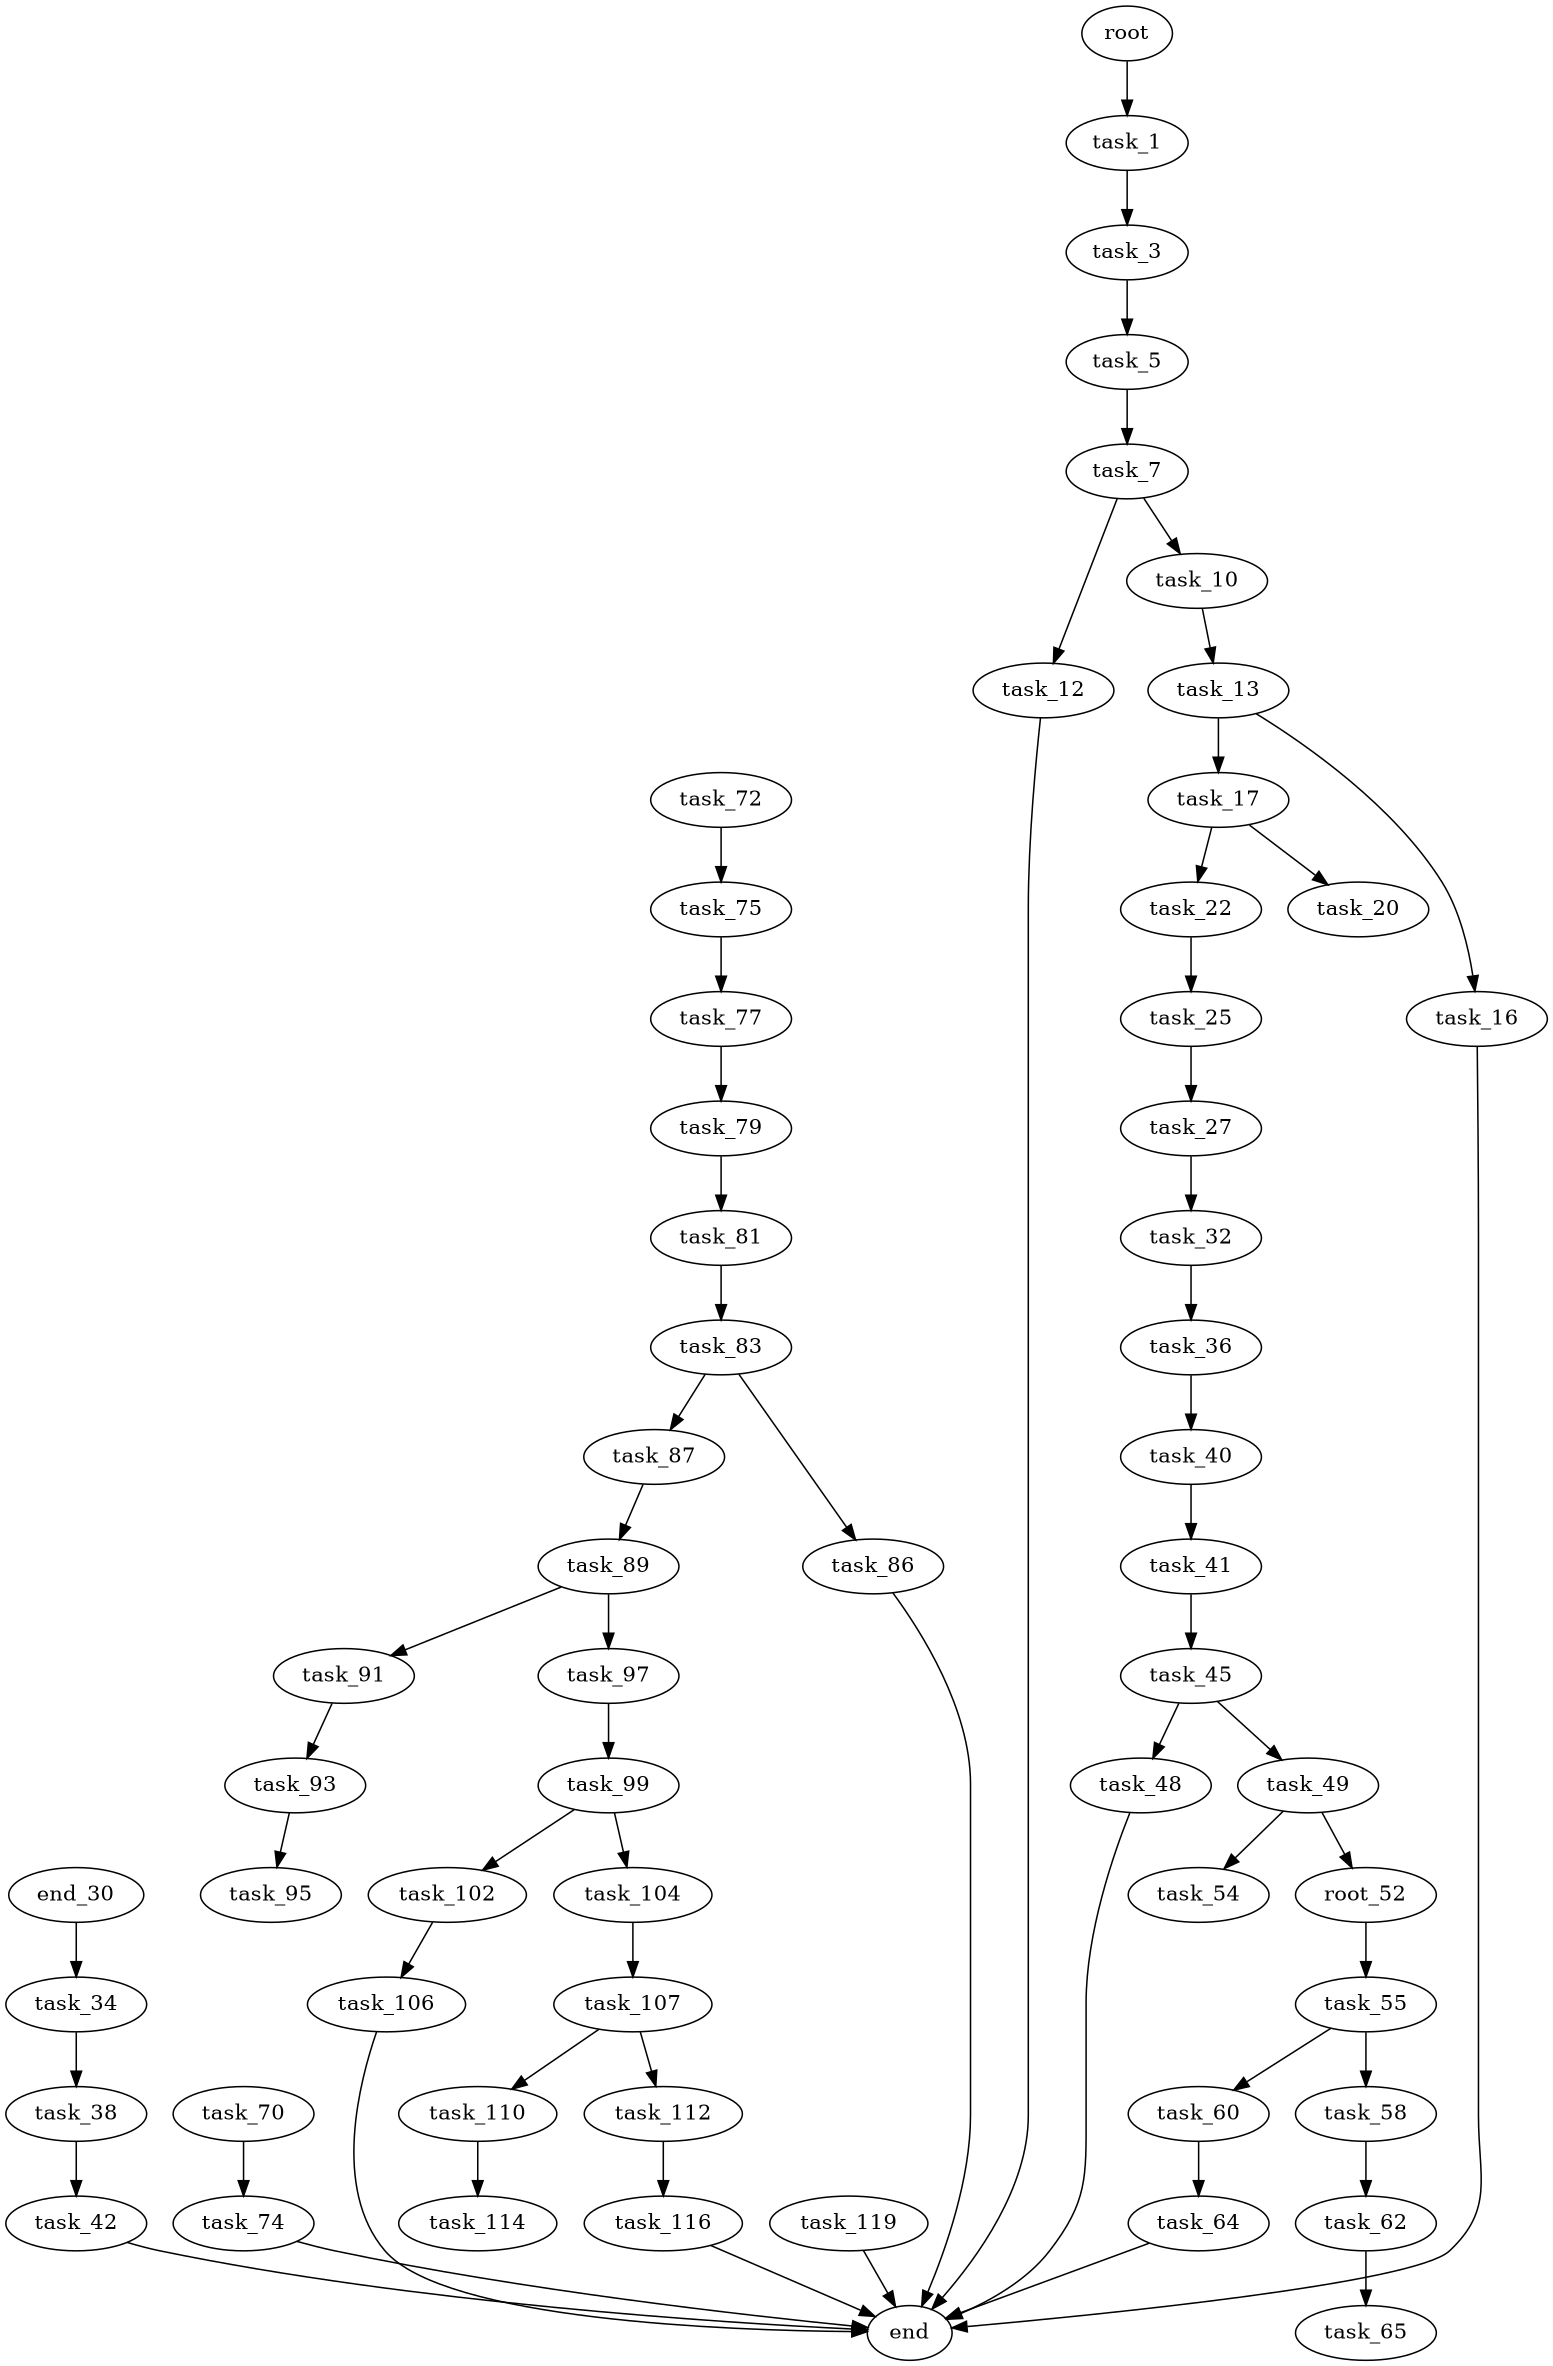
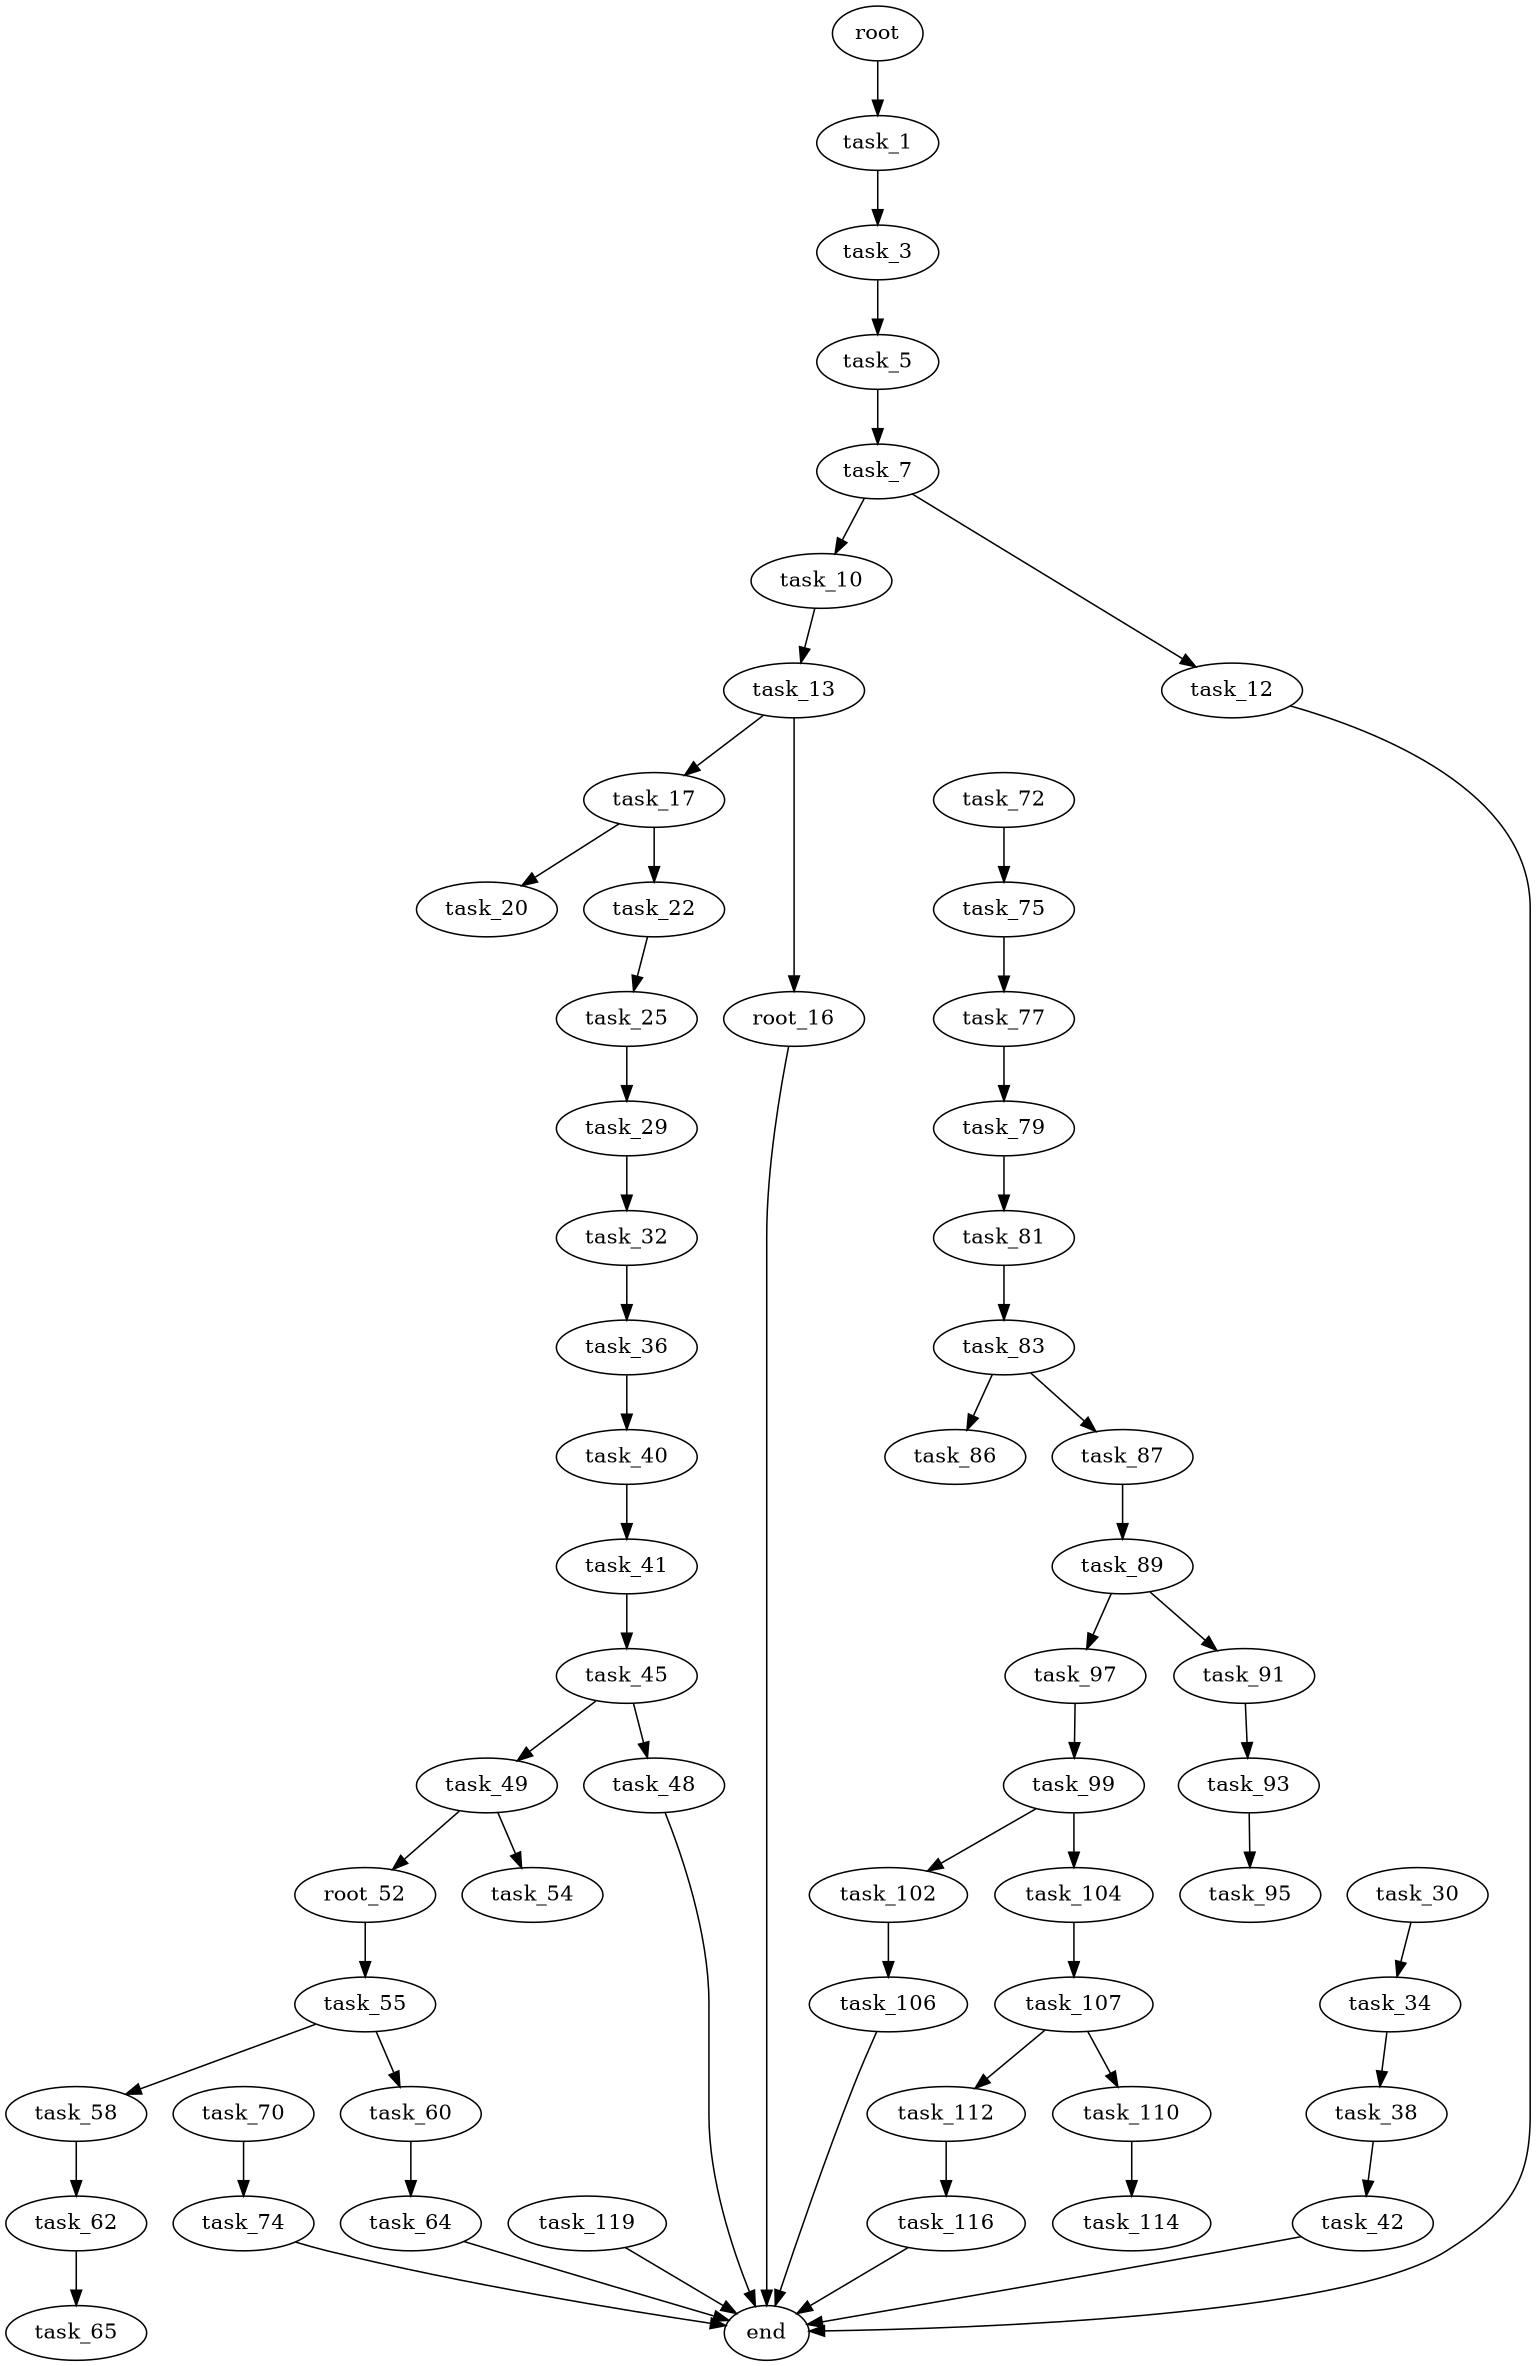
node "task_16": label "task_16" -> "root_16"
node "task_27": label "task_27" -> "task_29"
node "end_30": label "end_30" -> "task_30"
edge "task_86" -> "end": removed
